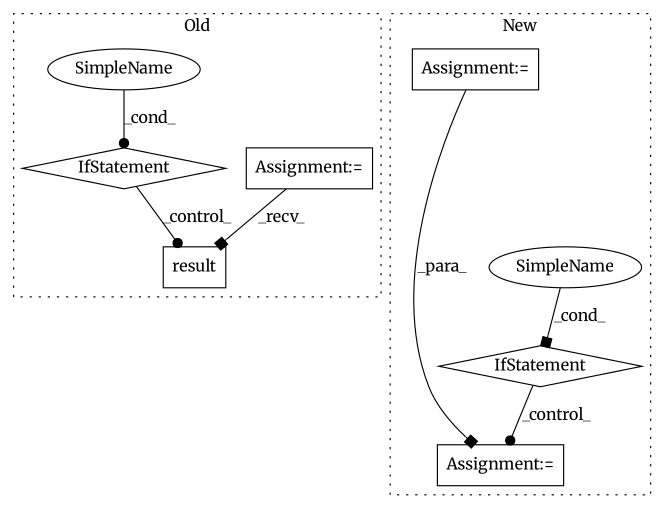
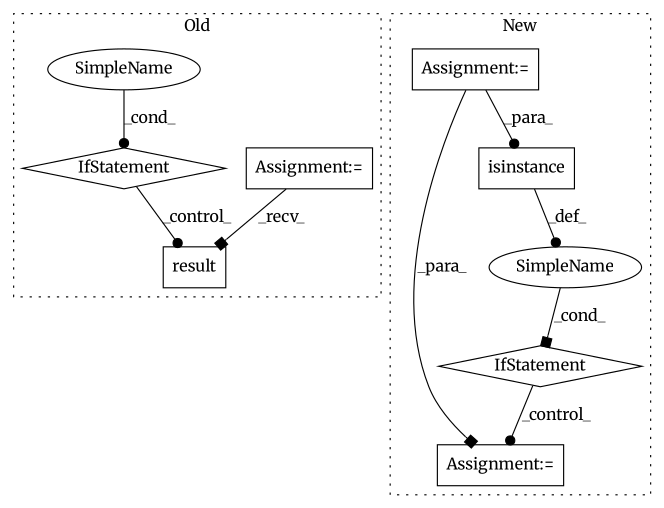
node "isinstance": added
